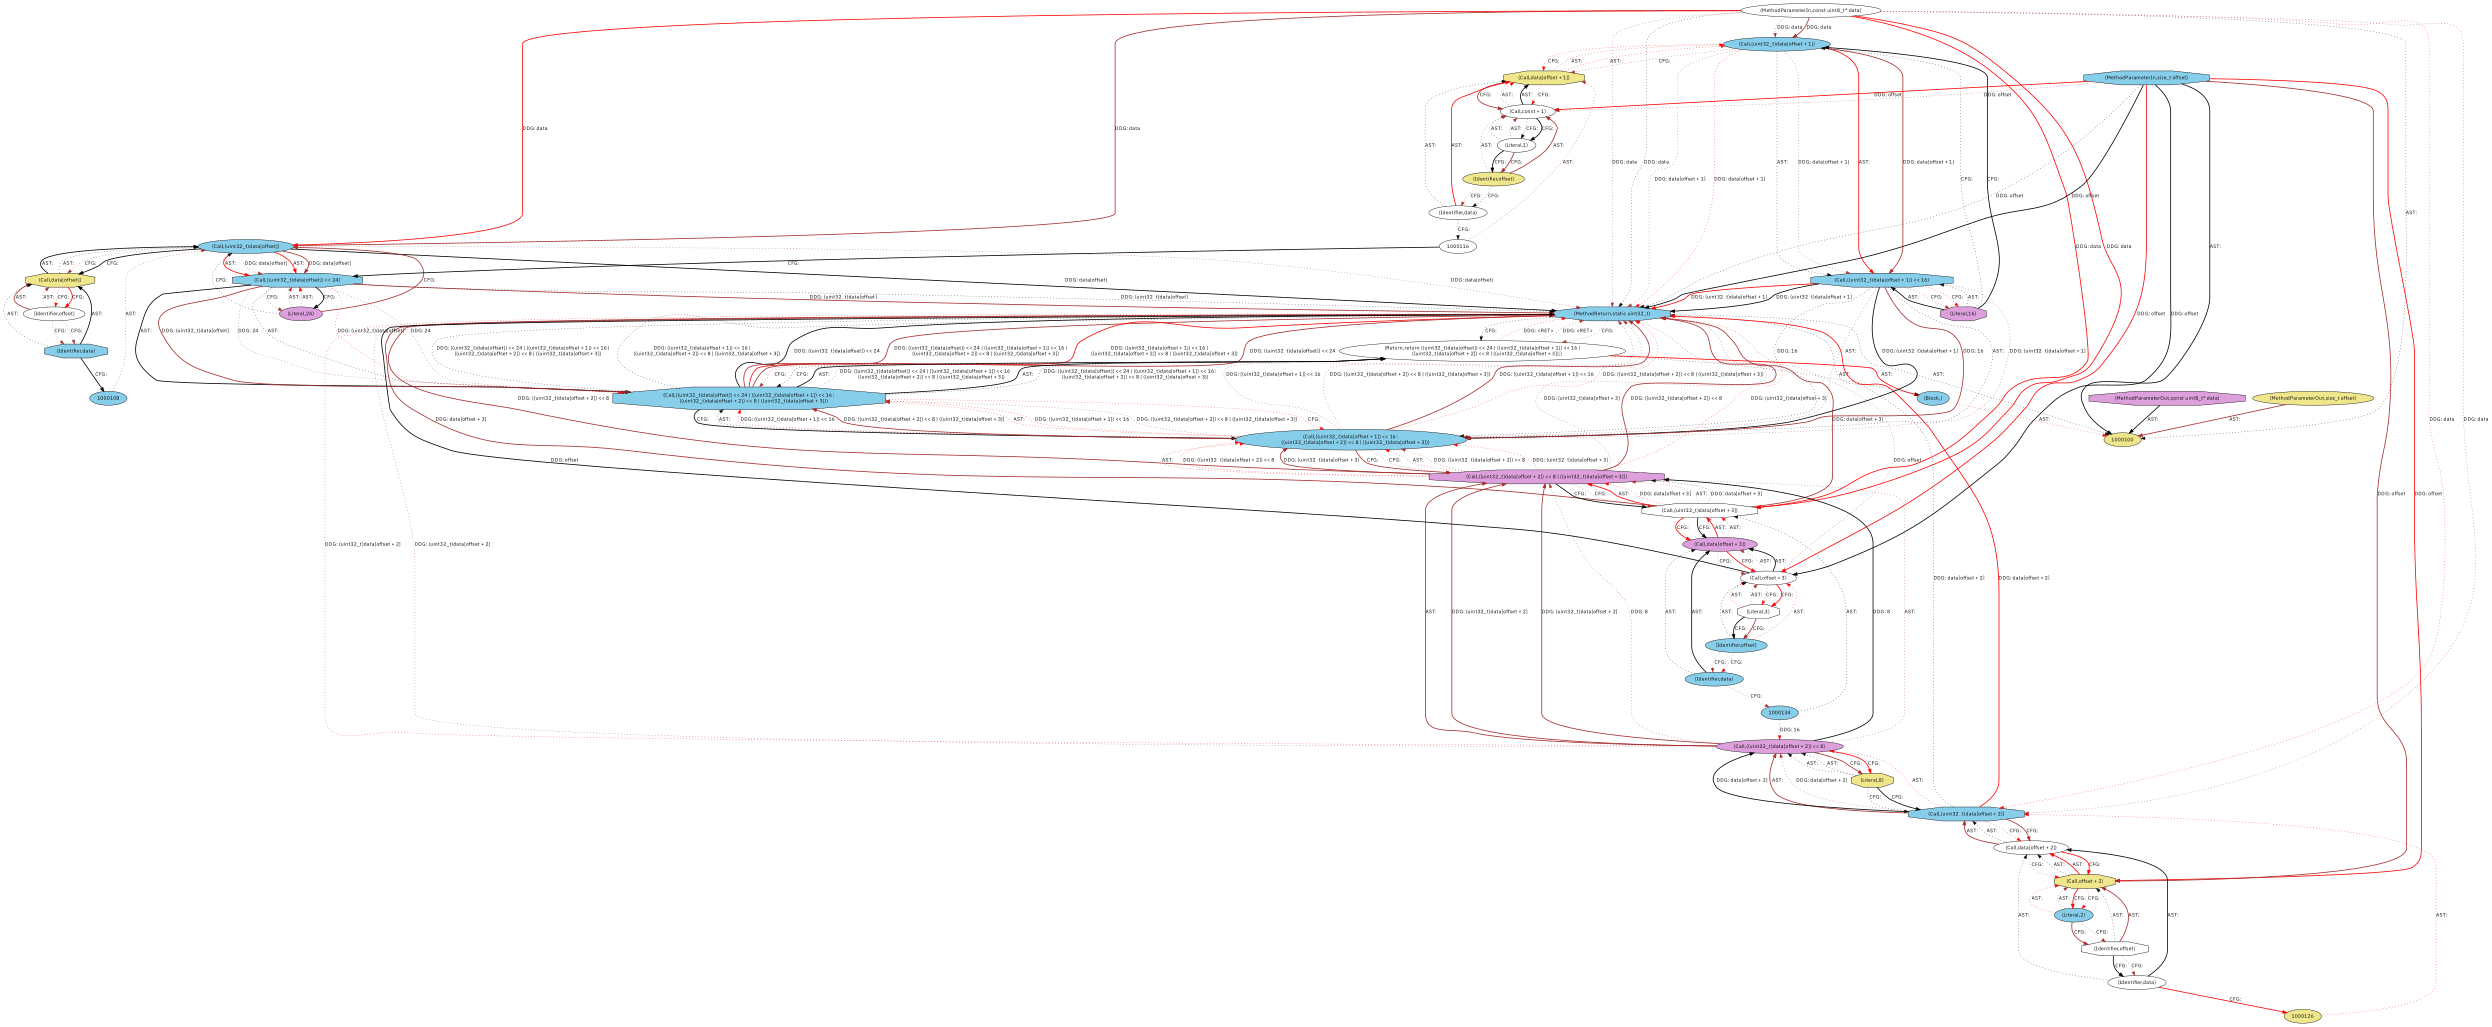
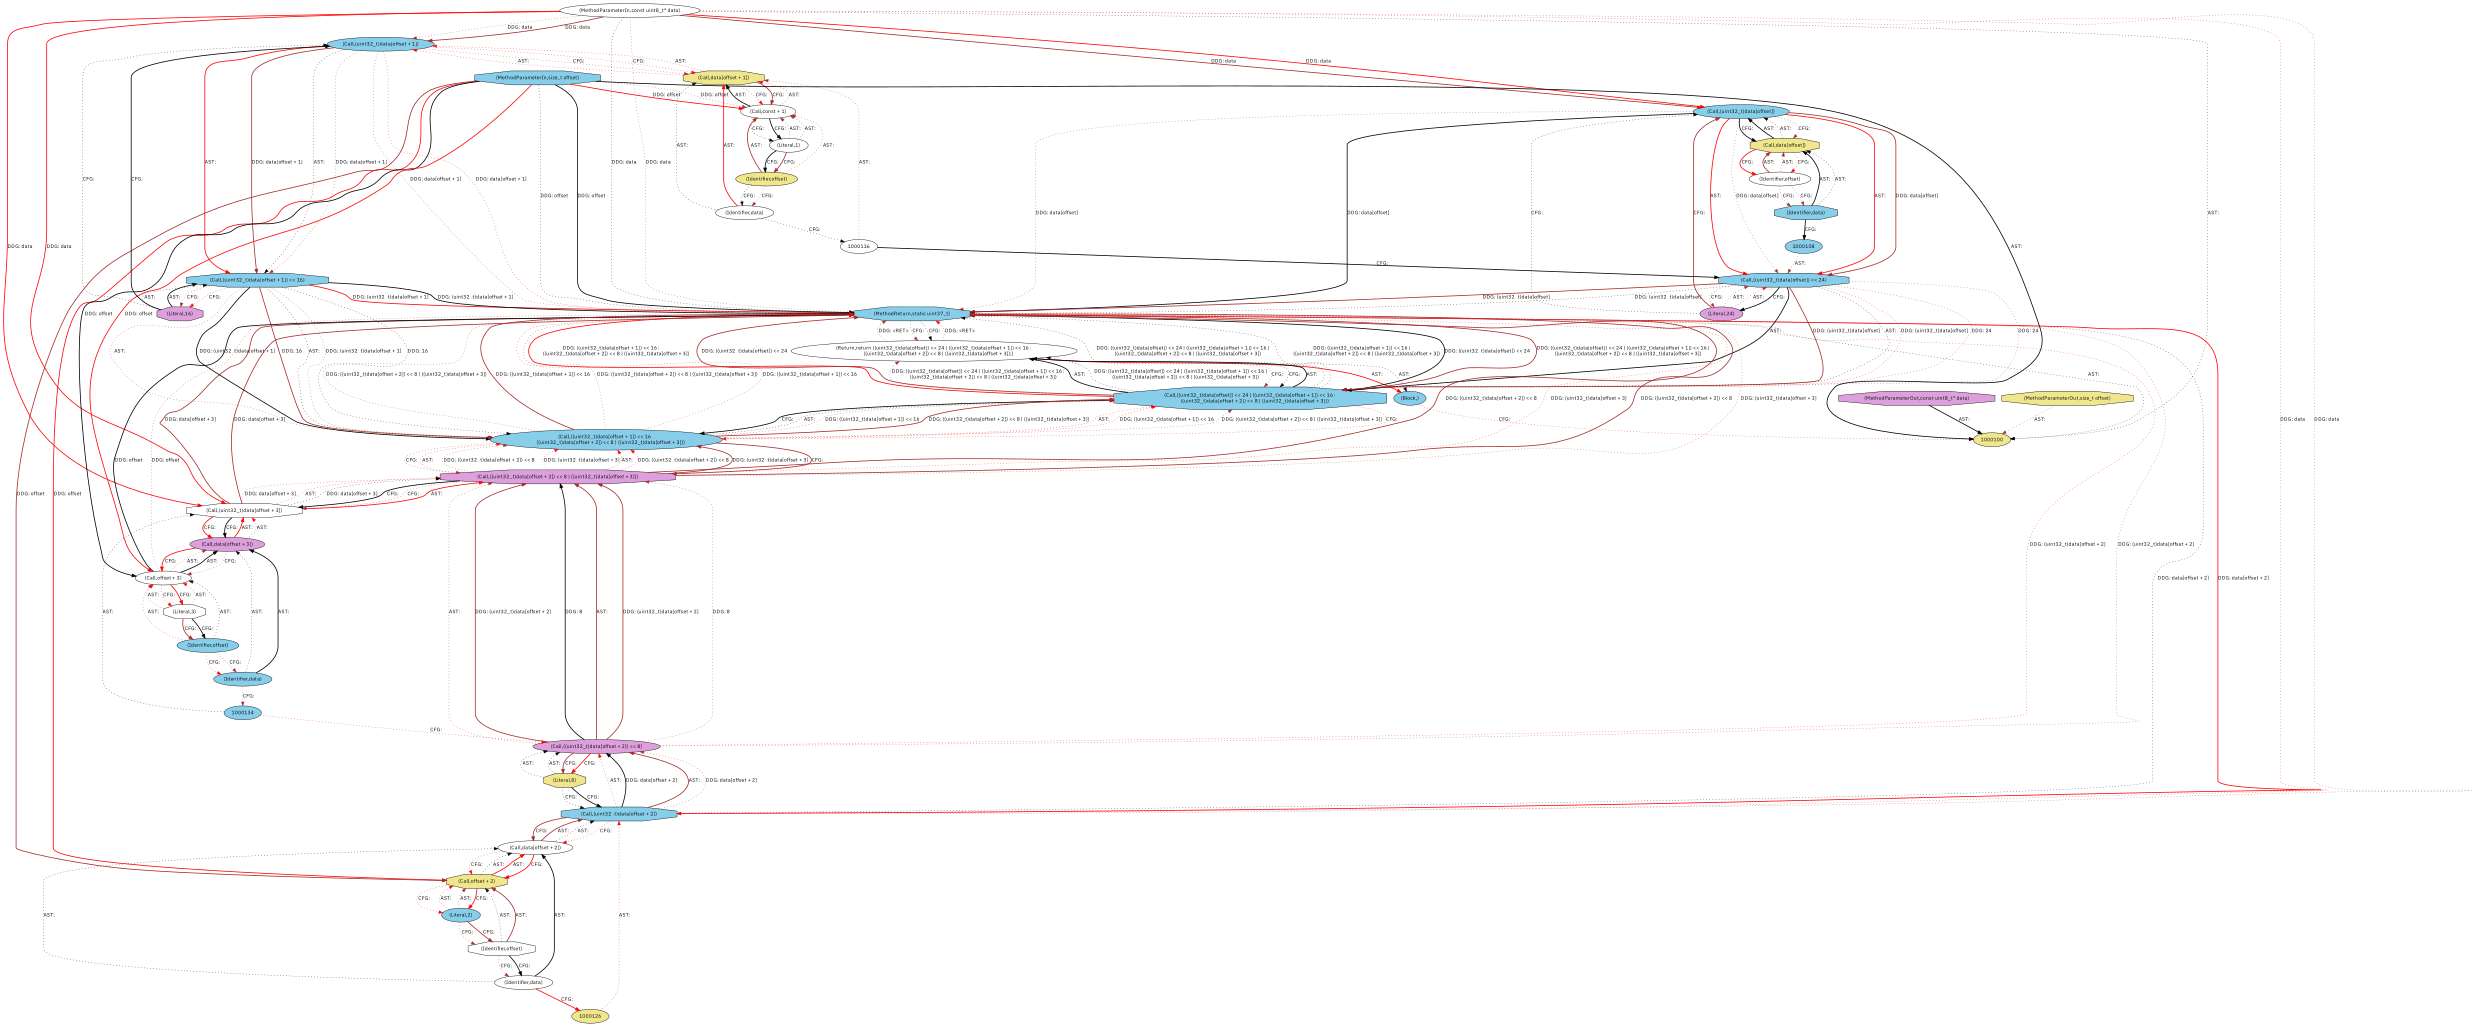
edge "1000108" -> "(Call,(uint32_t)data[offset])": now "1000108" -> "(Call,((uint32_t)data[offset]) << 24)"
node "(MethodReturn,static uint32_t)": label "(MethodReturn,static uint32_t)" -> "(MethodReturn,static uint37_t)"
node "(MethodParameterOut,size_t offset)": shape ellipse -> octagon
edge "(Block,)" -> "1000100": label "AST: " -> "CFG: "
edge "(MethodParameterOut,size_t offset)" -> "1000100": style bold -> dotted
edge "1000134" -> "(Call,((uint32_t)data[offset + 2]) << 8)": label "DDG: 16" -> "CFG: "
